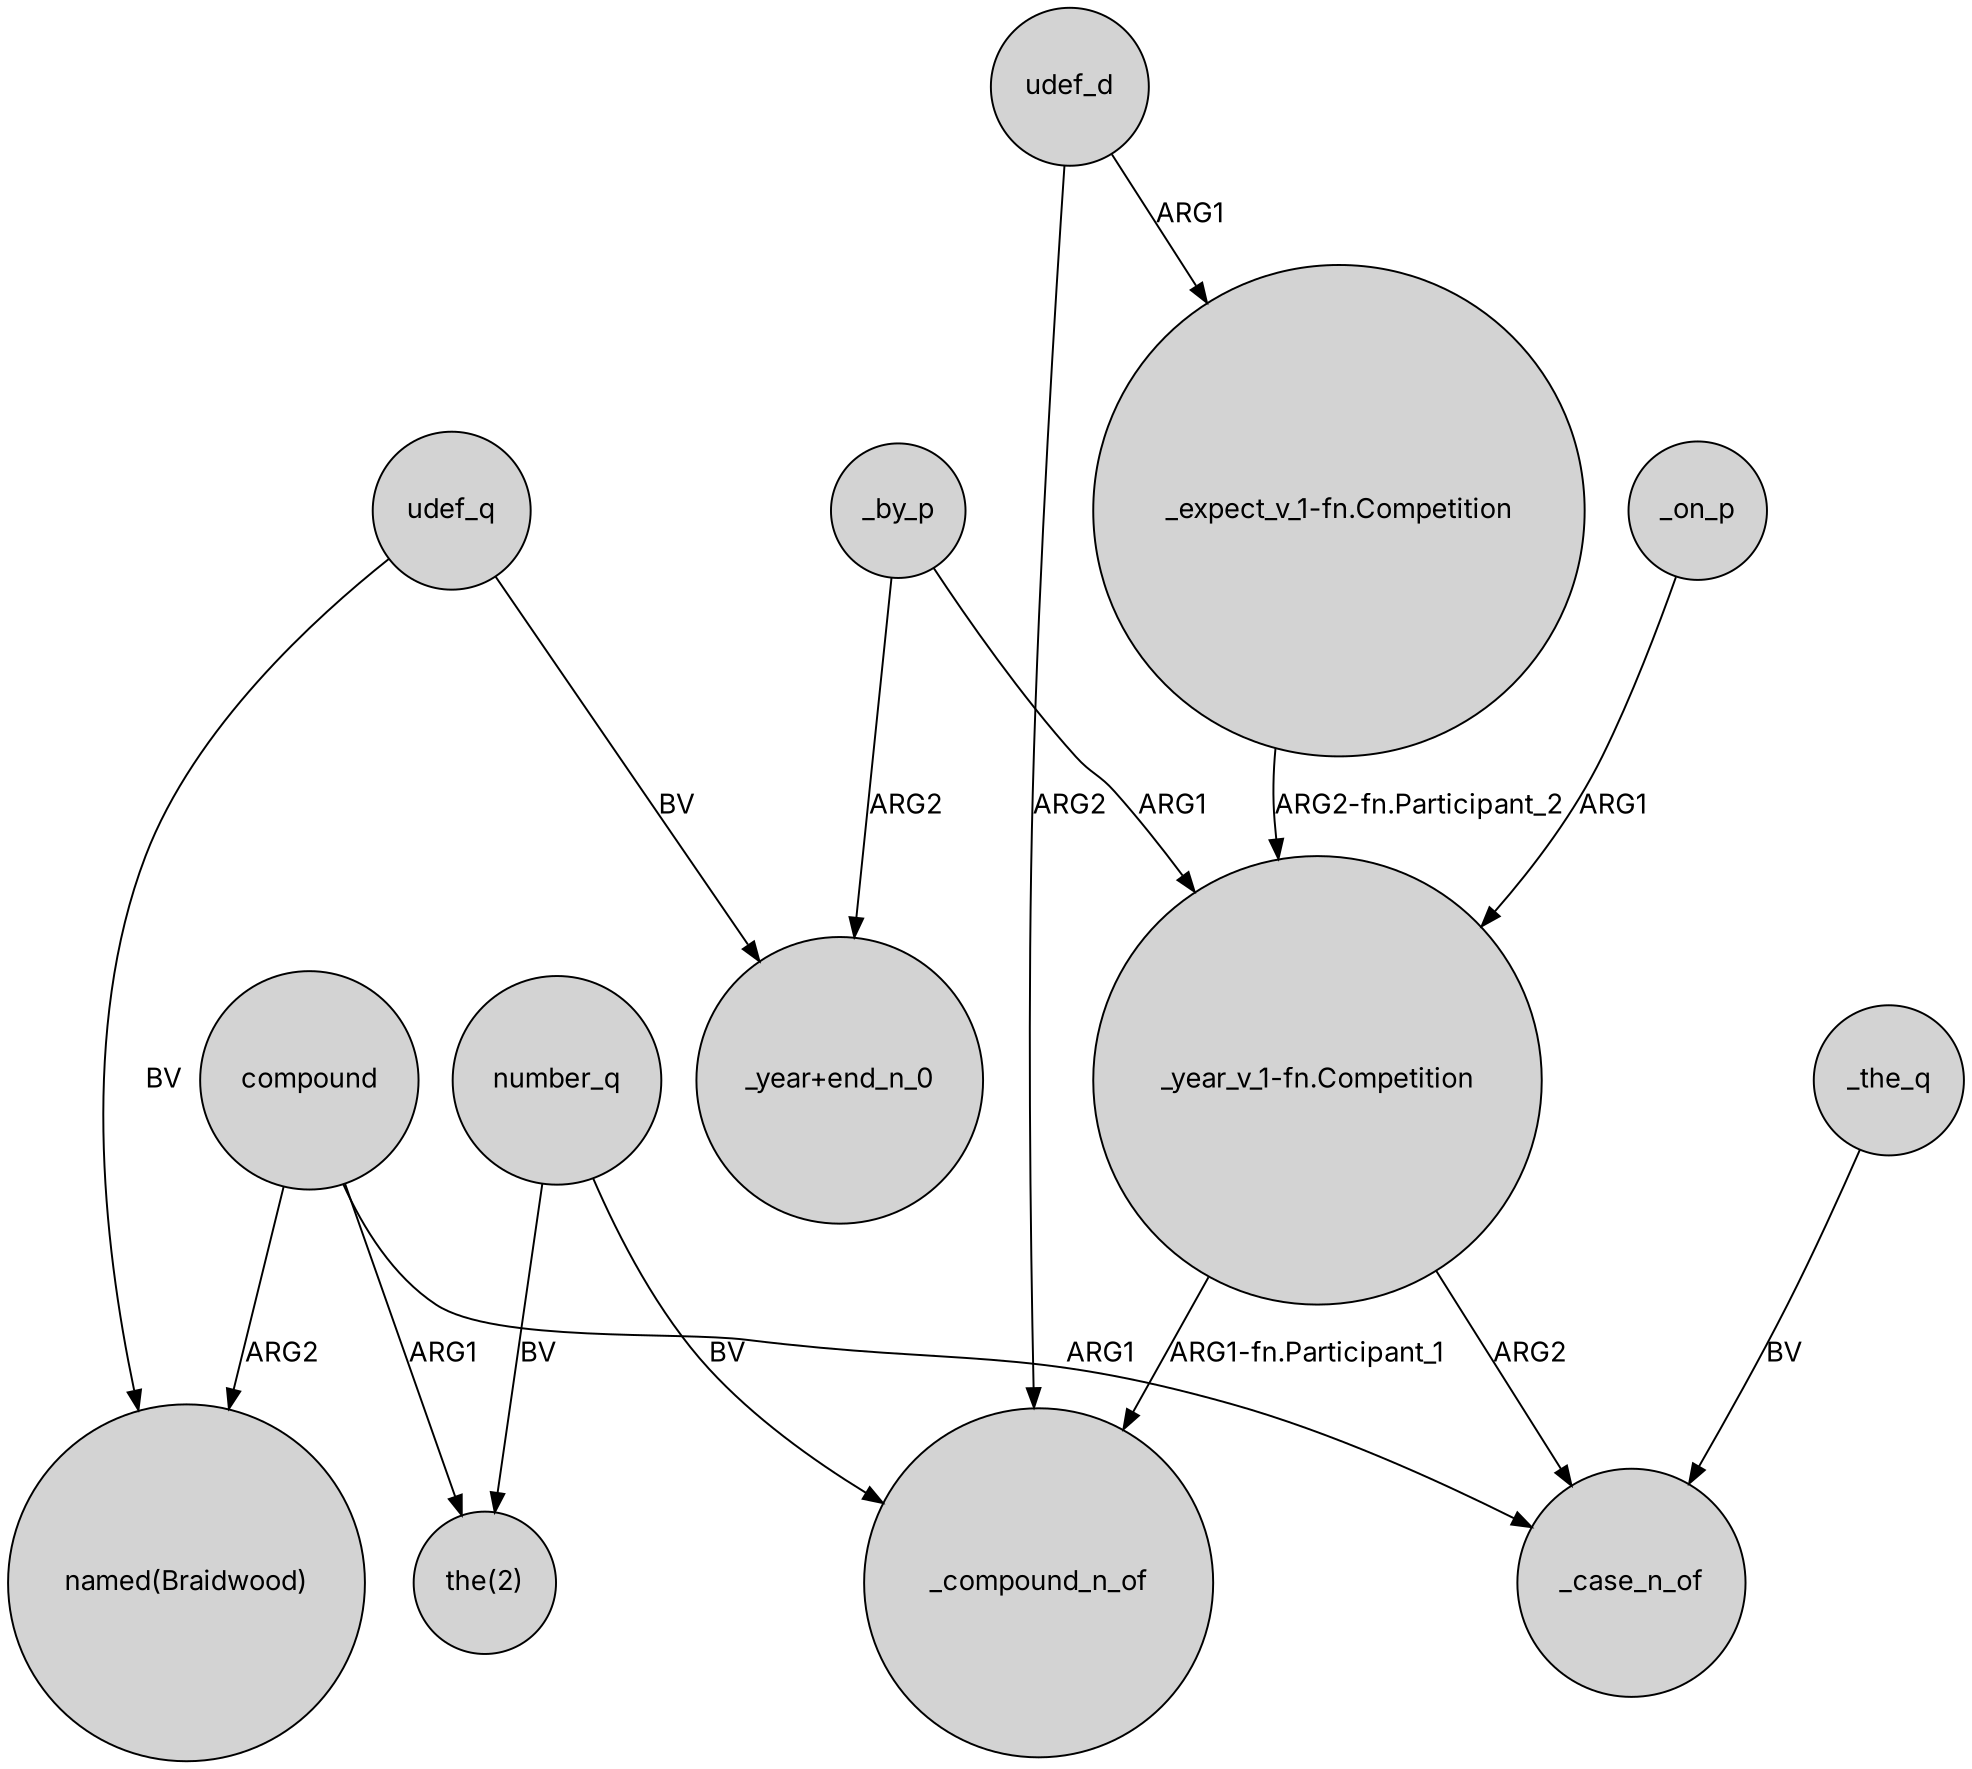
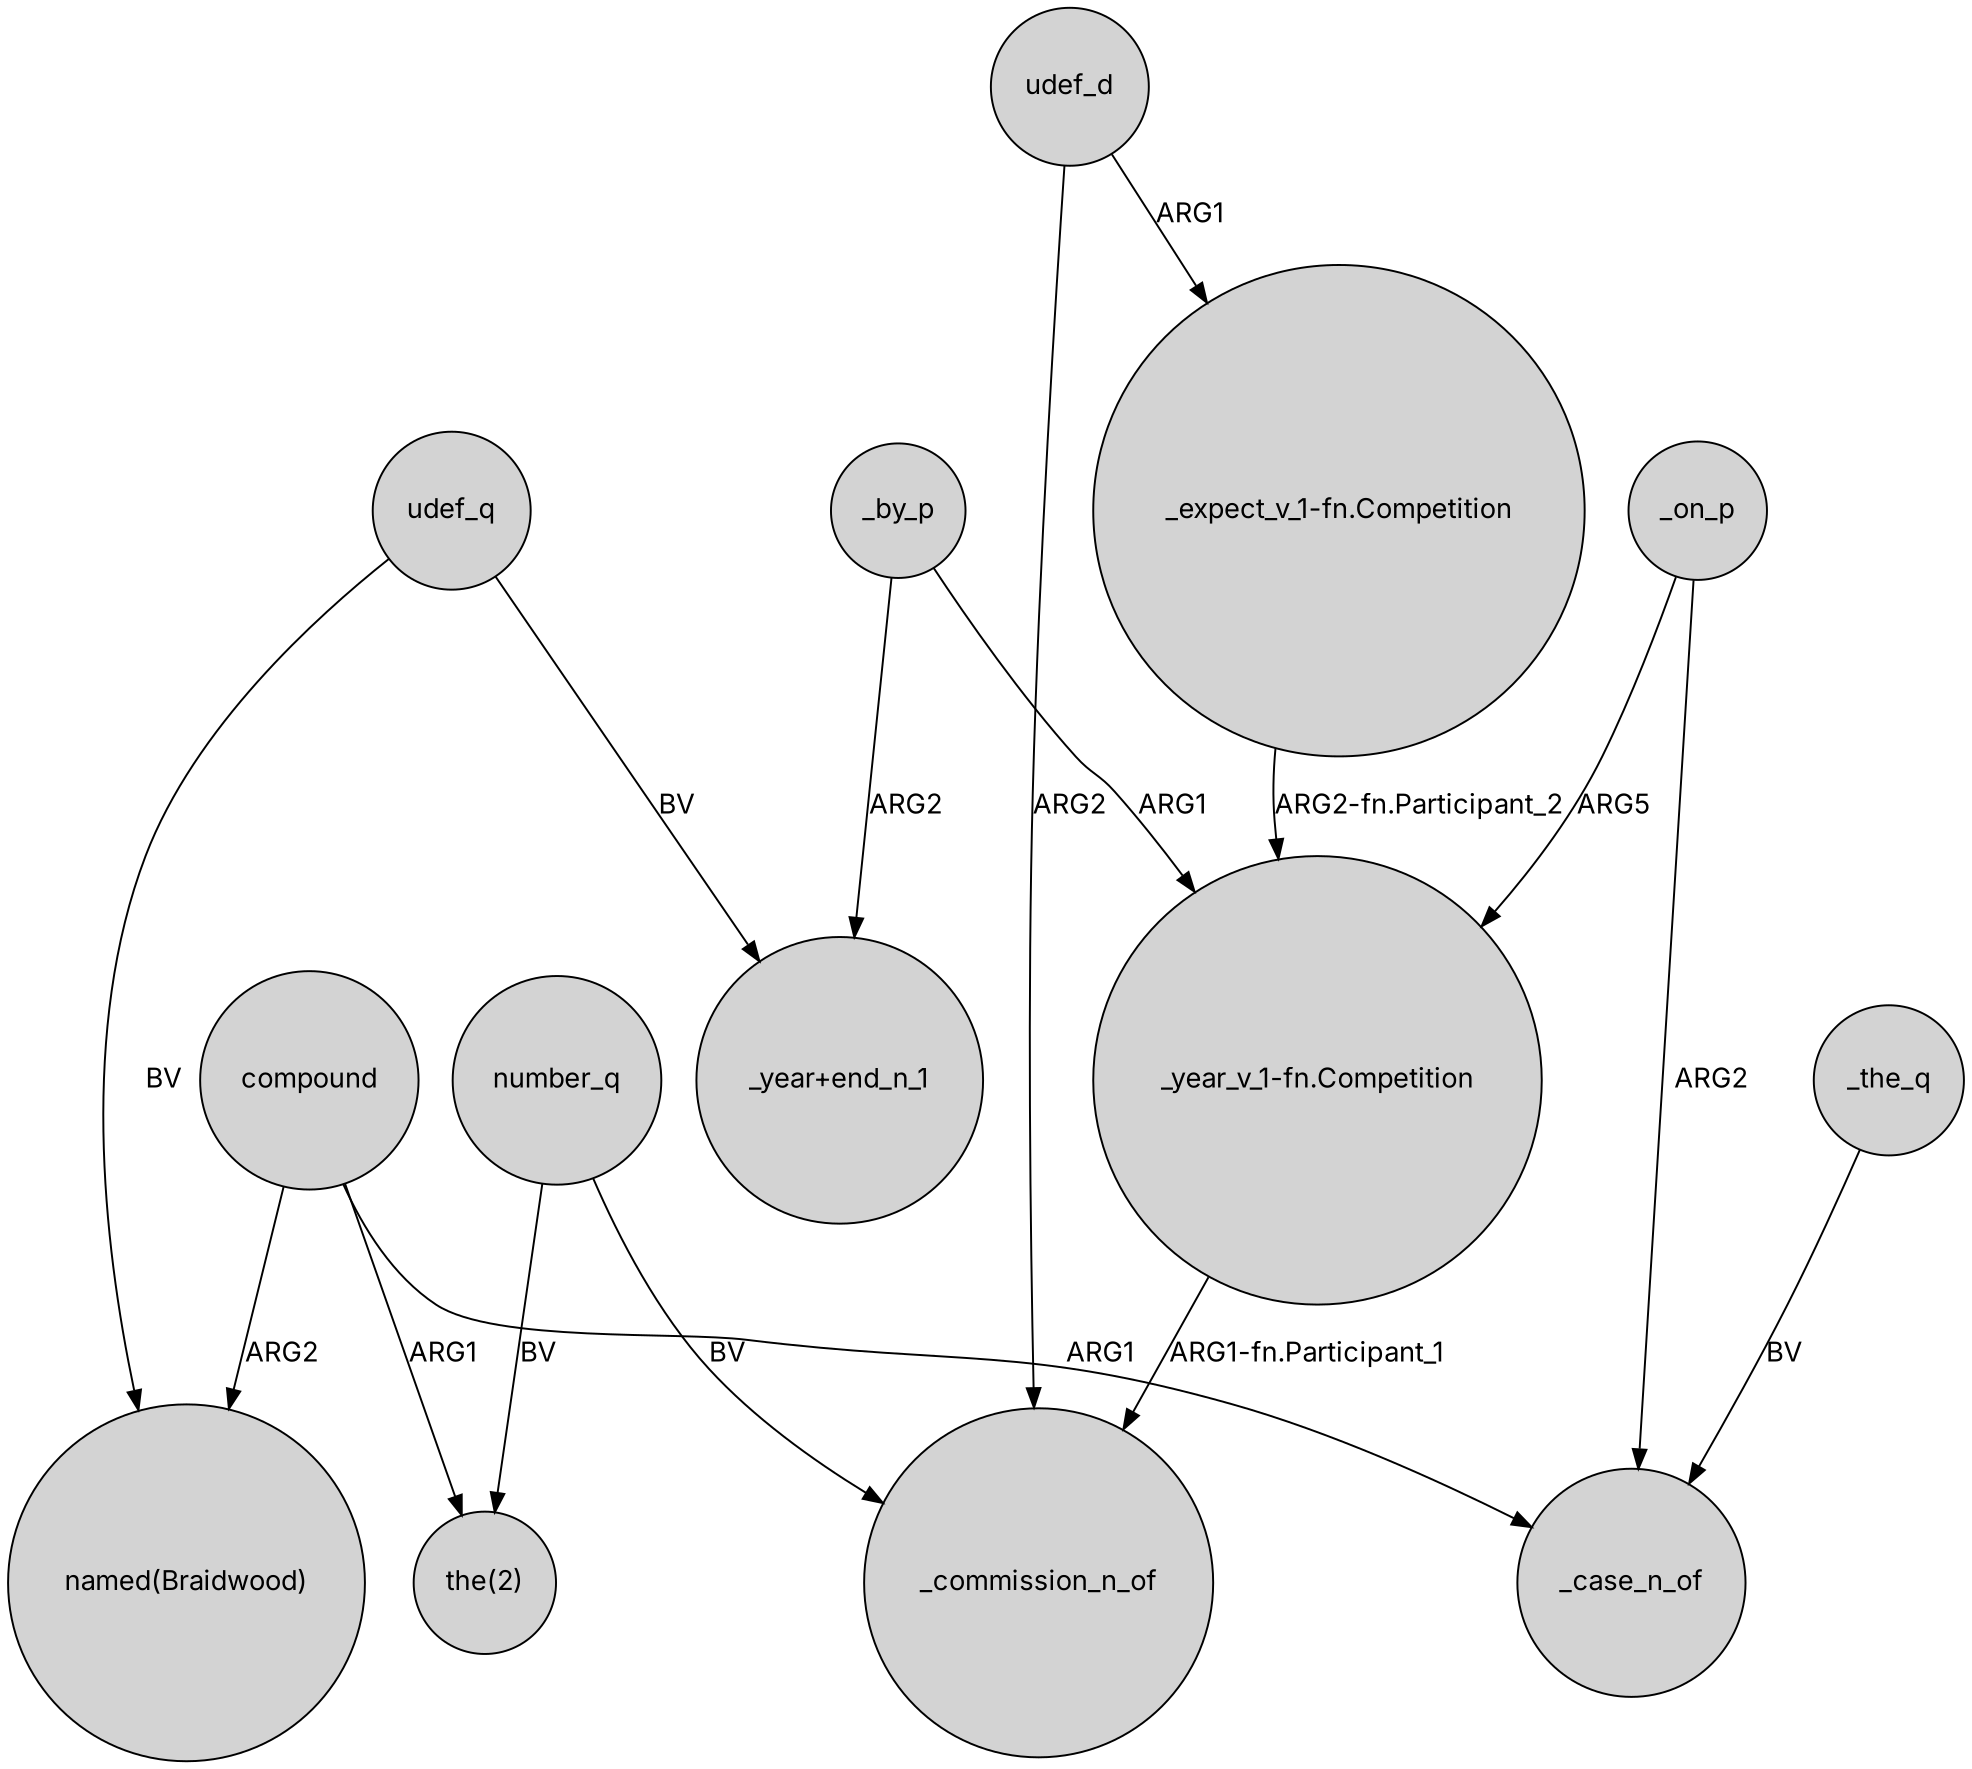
edge "_on_p" -> "_year_v_1-fn.Competition": label "ARG1" -> "ARG5"
node "_year+end_n_0": label "_year+end_n_0" -> "_year+end_n_1"
edge "_year_v_1-fn.Competition" -> "_case_n_of": now "_on_p" -> "_case_n_of"
node "_compound_n_of": label "_compound_n_of" -> "_commission_n_of"
